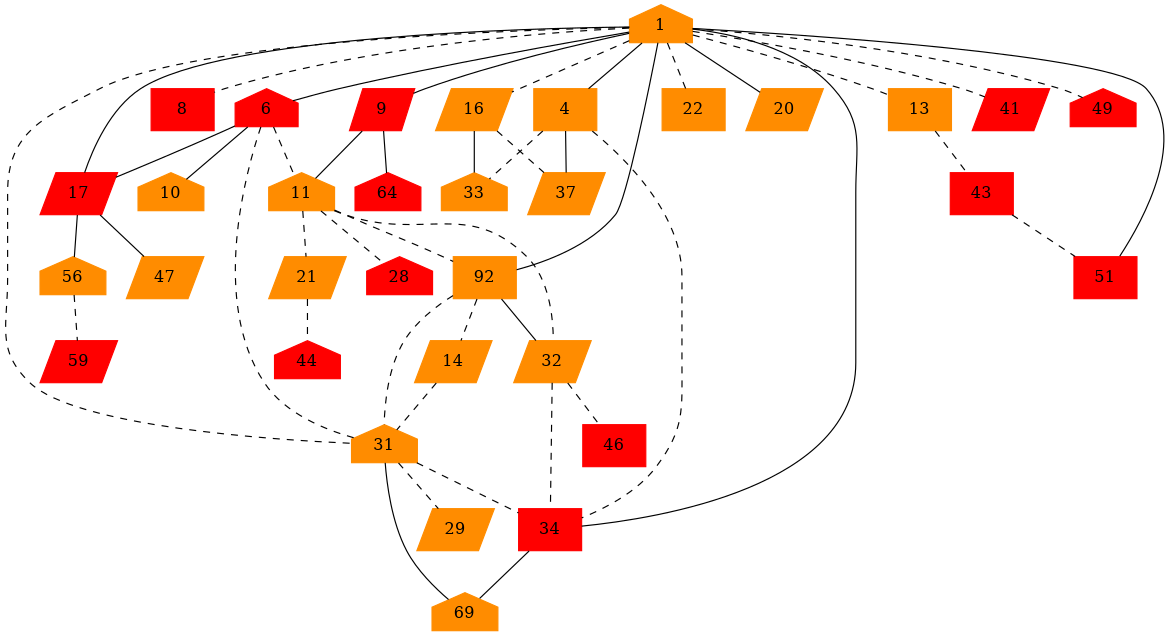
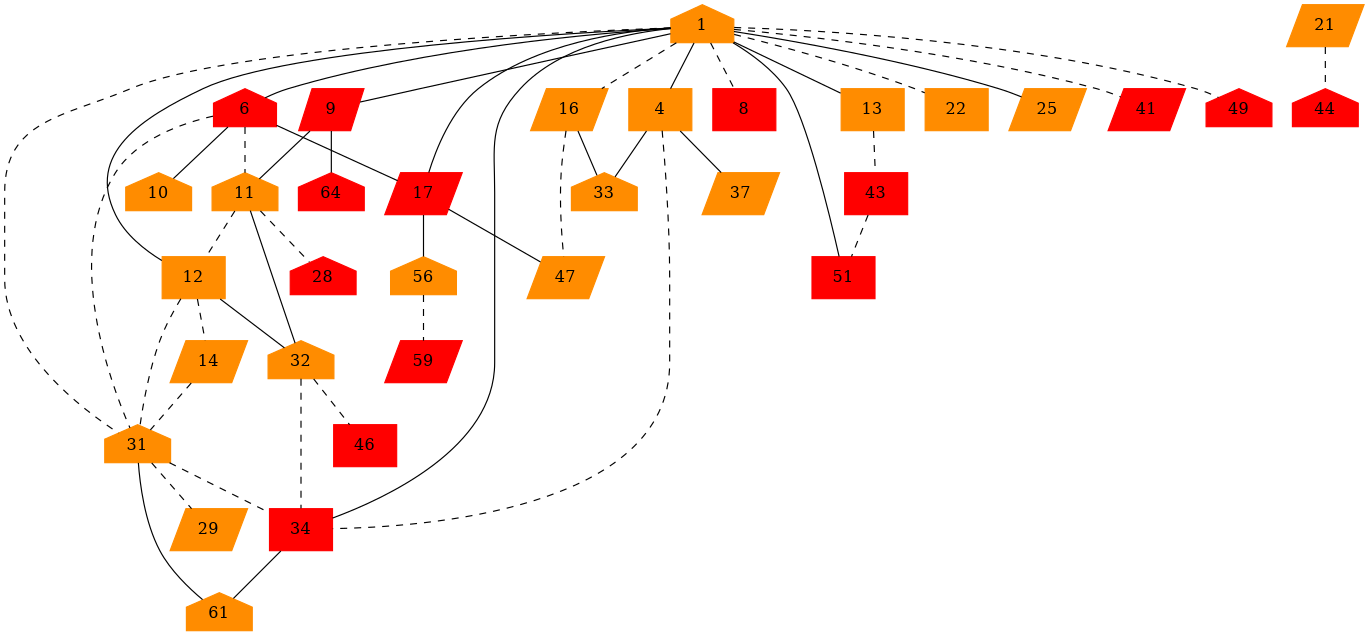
edge "1" -- "13": style dashed -> solid
node "20": label "20" -> "25"
edge "16" -- "37": now "16" -- "47"
edge "4" -- "33": style dashed -> solid
edge "11" -- "32": style dashed -> solid
edge "11" -- "21": removed
node "92": label "92" -> "12"
node "32": shape parallelogram -> house
node "69": label "69" -> "61"
